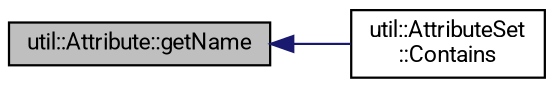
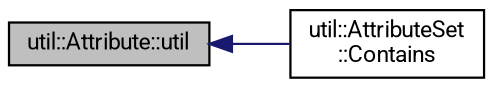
node "util::Attribute::getName": label "util::Attribute::getName" -> "util::Attribute::util"
